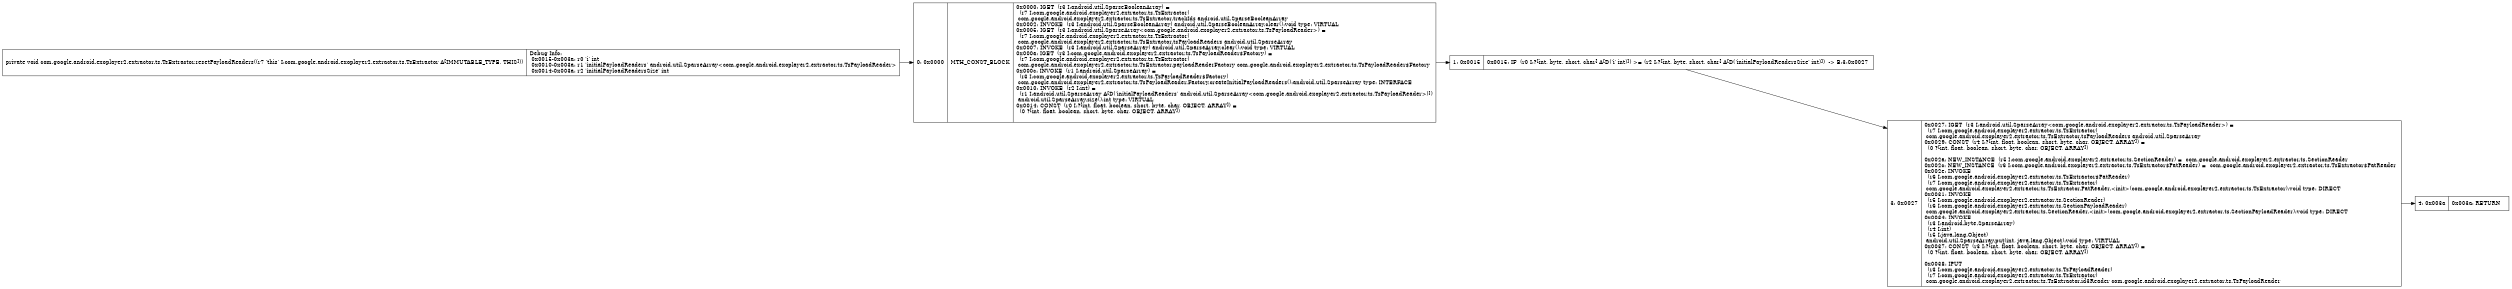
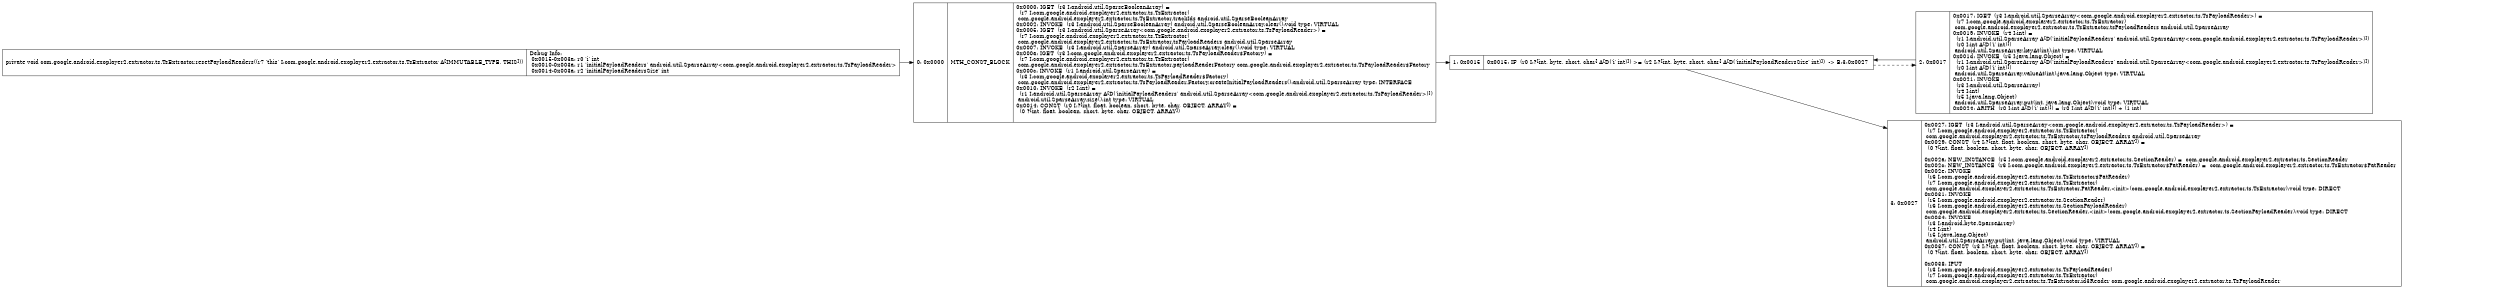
node "2: 0x0017": added
node "4: 0x003a": removed
